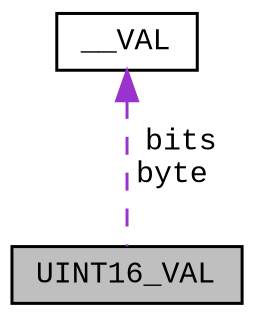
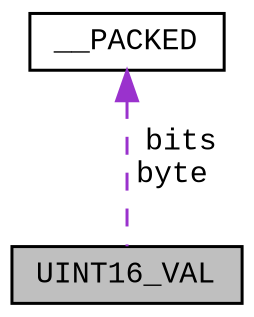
node "__VAL": label "__VAL" -> "__PACKED"
